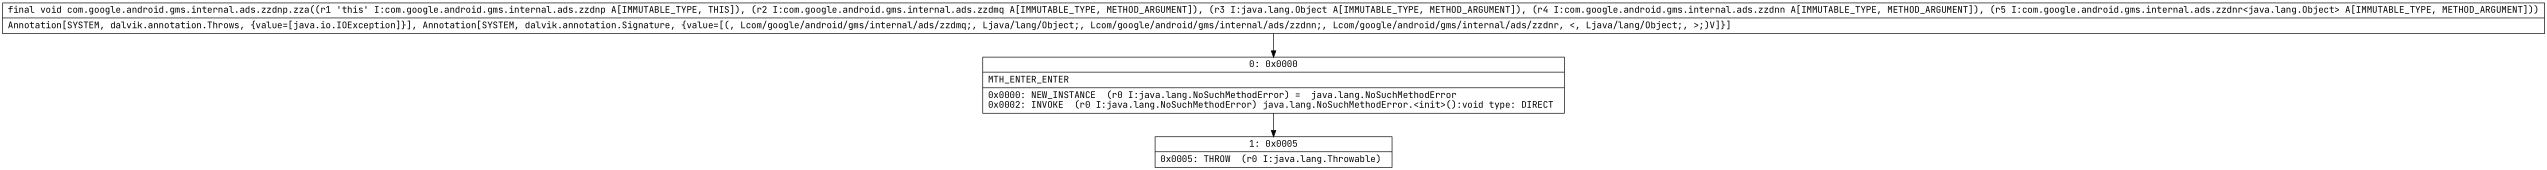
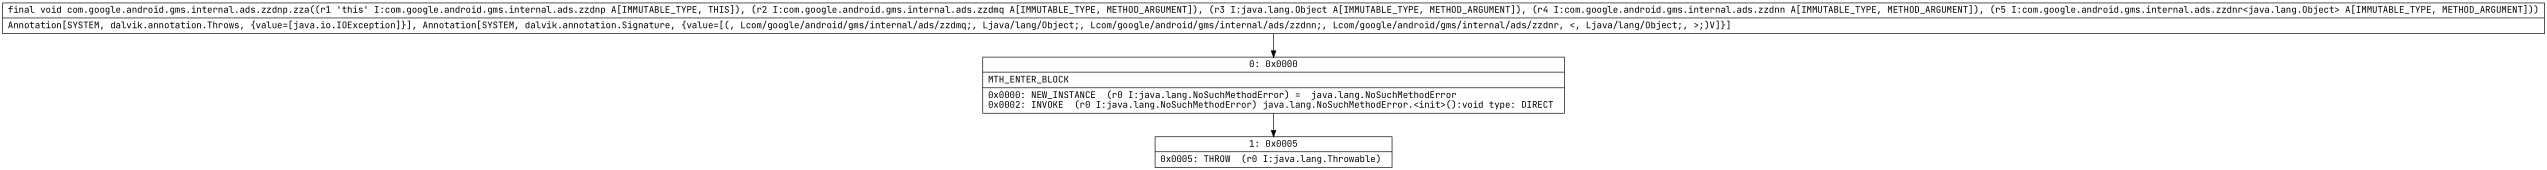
node "0: 0x0000": text "MTH_ENTER_ENTER" -> "MTH_ENTER_BLOCK"
